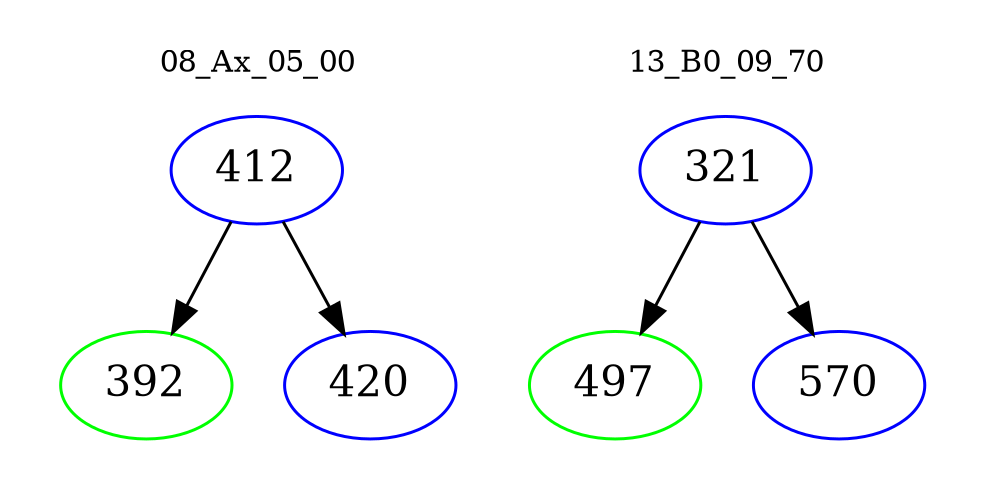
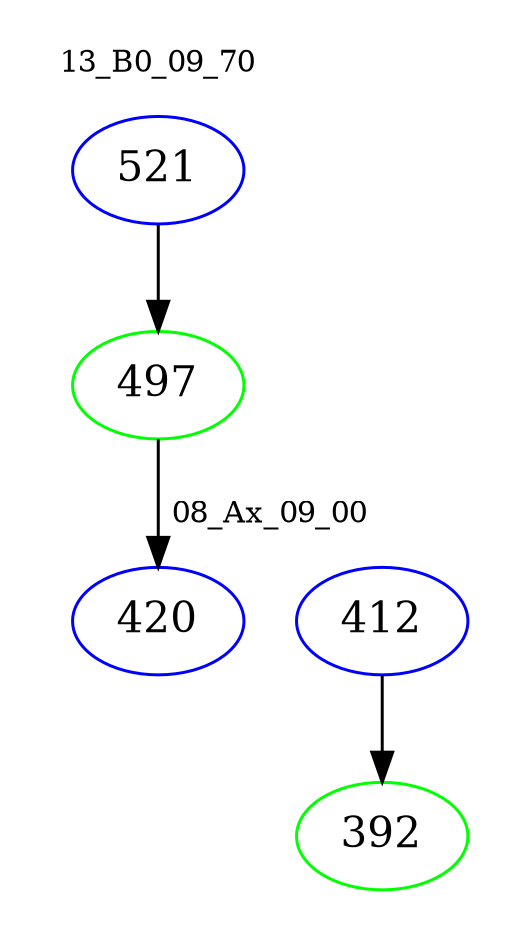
cluster "08_Ax_05_00": label "08_Ax_05_00" -> "08_Ax_09_00"
node "321": label "321" -> "521"
edge "412" -> "420": now "497" -> "420"
node "570": removed
